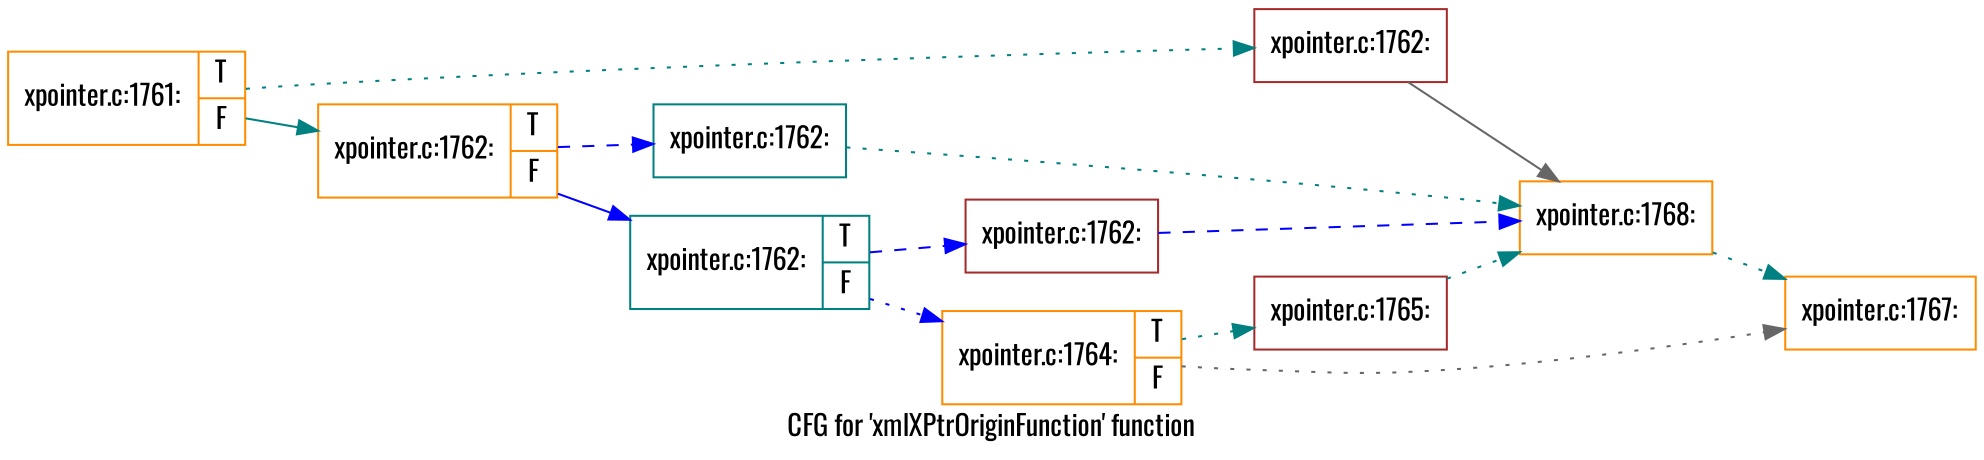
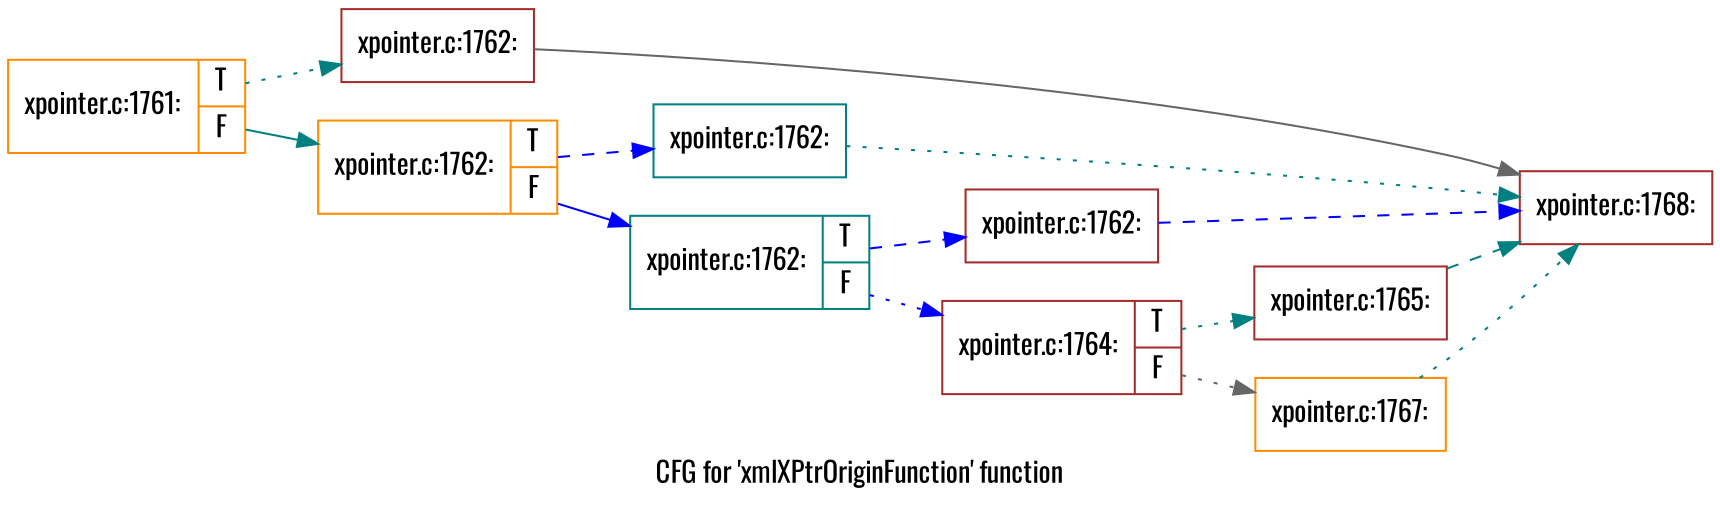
node "xpointer.c:1768:": color darkorange -> brown
edge "xpointer.c:1768:" -> "xpointer.c:1767:": reversed
edge "xpointer.c:1765:" -> "xpointer.c:1768:": style dotted -> dashed
node "xpointer.c:1764:": color darkorange -> brown
